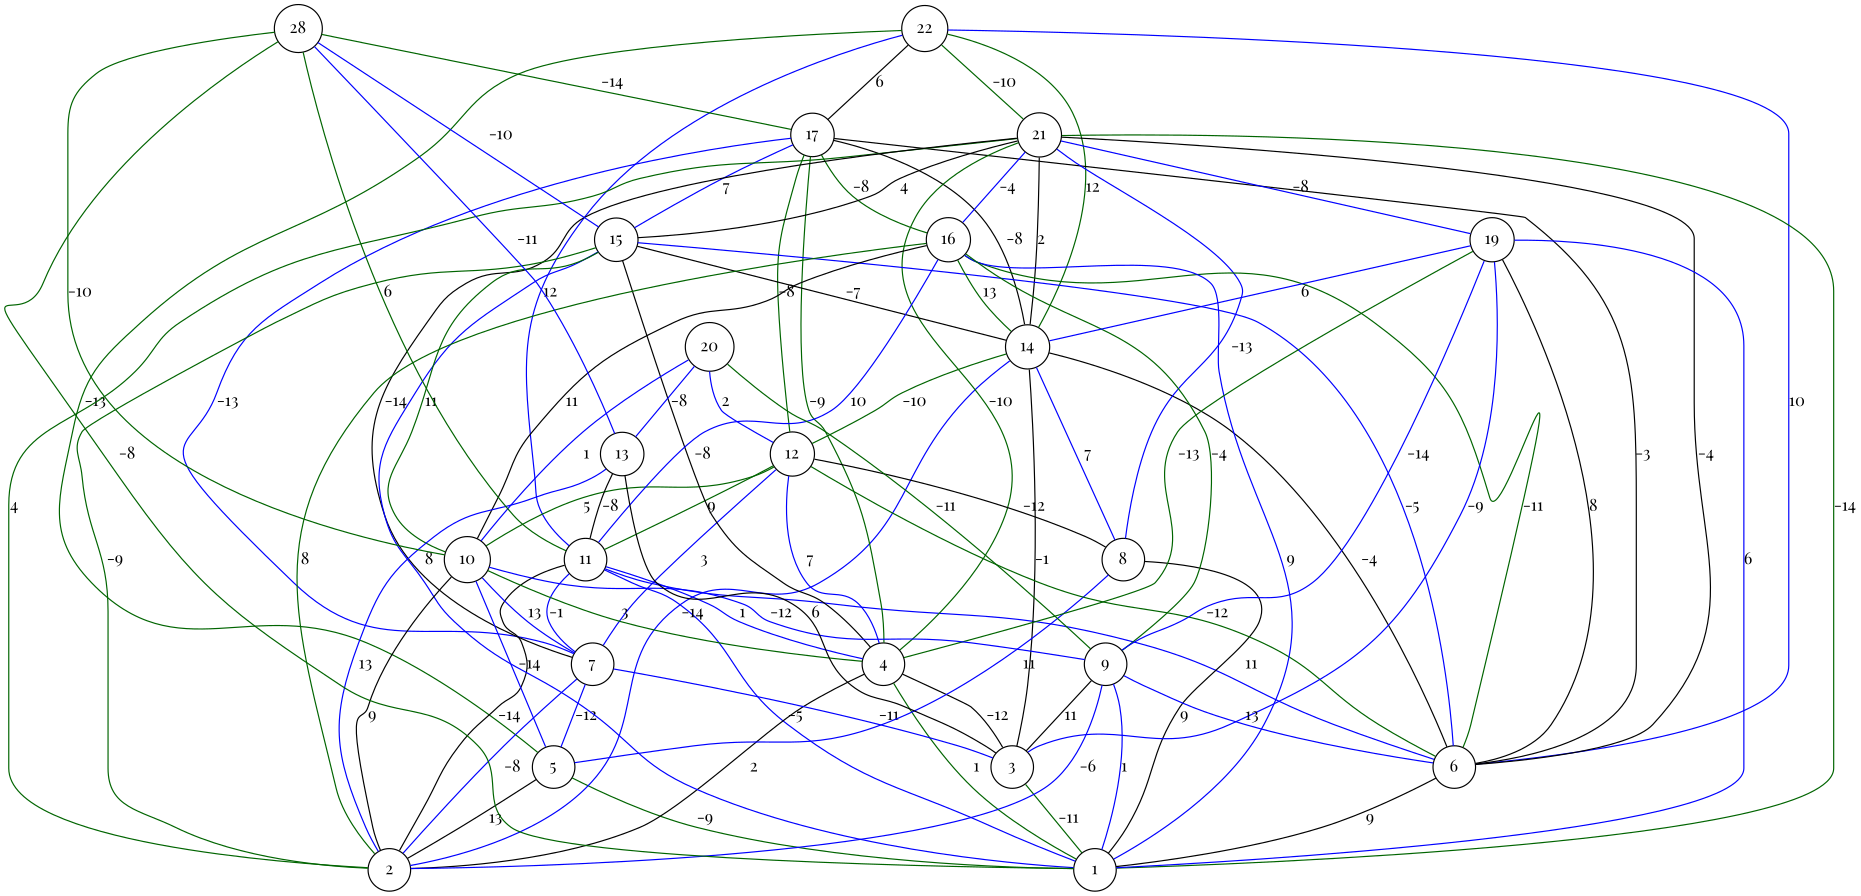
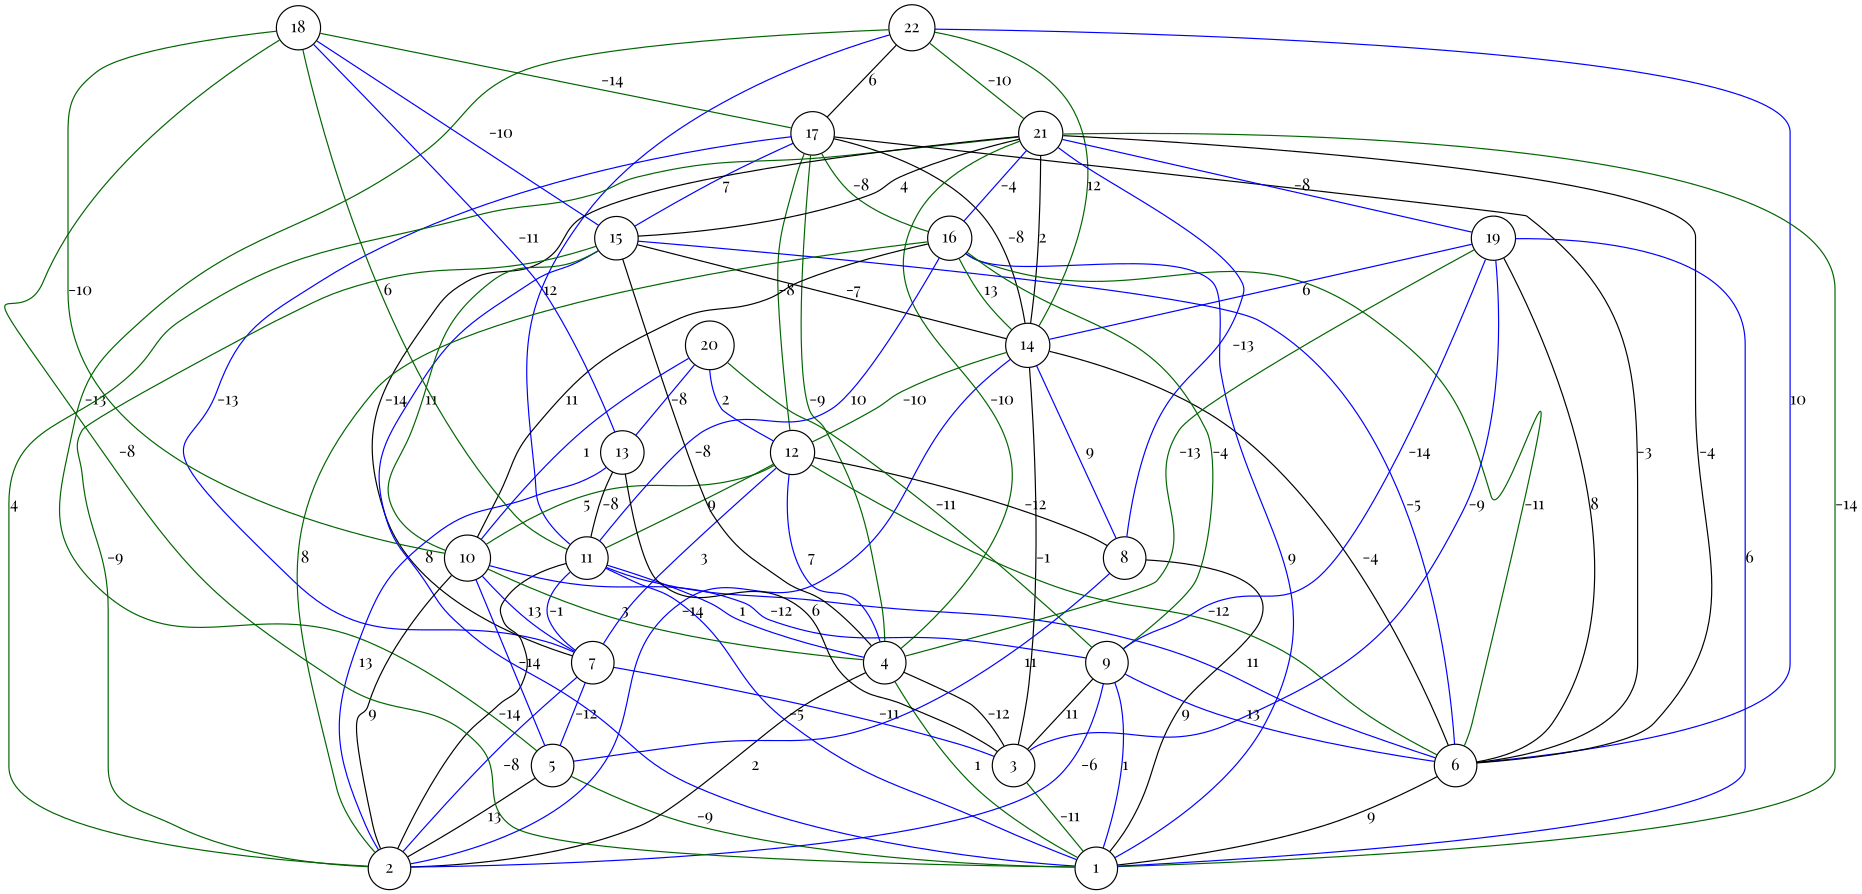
node "28": label "28" -> "18"
edge "14" -- "8": label "7" -> "9"
